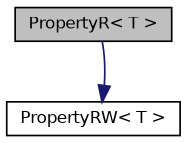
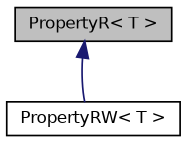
edge "PropertyR< T >" -> "PropertyRW< T >": reversed
